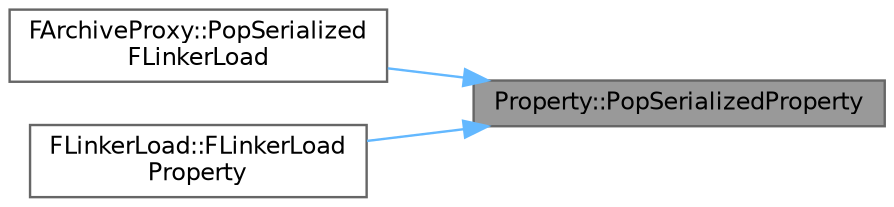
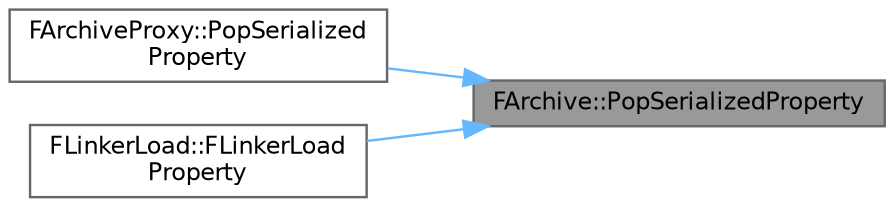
node "FArchiveProxy::PopSerialized FLinkerLoad": label "FArchiveProxy::PopSerialized FLinkerLoad" -> "FArchiveProxy::PopSerialized Property"
node "Property::PopSerializedProperty": label "Property::PopSerializedProperty" -> "FArchive::PopSerializedProperty"
